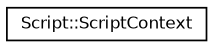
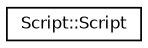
node "Script::ScriptContext": label "Script::ScriptContext" -> "Script::Script"
